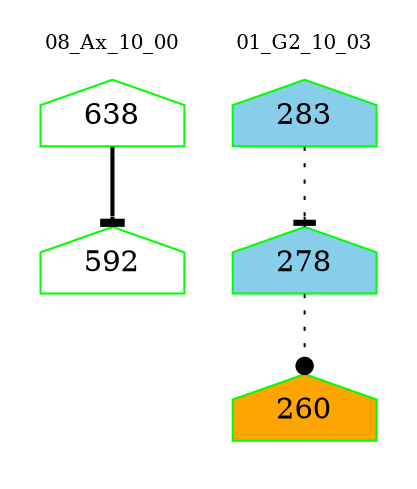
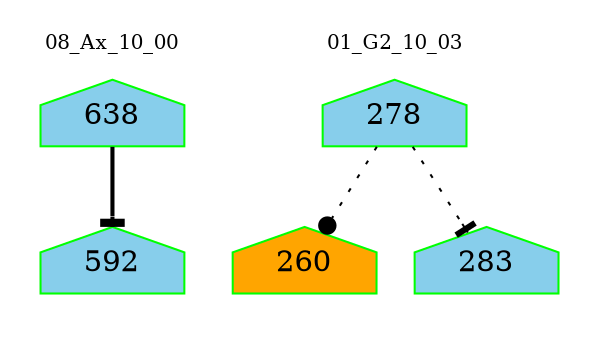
node "638": fillcolor white -> skyblue
edge "283" -> "278": reversed
node "592": fillcolor white -> skyblue
